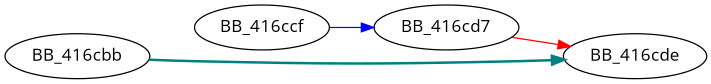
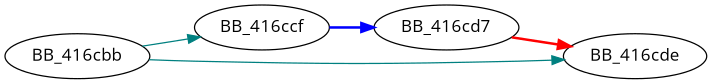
edge "BB_416ccf" -> "BB_416cd7": style solid -> bold
edge "BB_416cd7" -> "BB_416cde": style solid -> bold
edge "BB_416cbb" -> "BB_416ccf": added
edge "BB_416cbb" -> "BB_416cde": style bold -> solid
